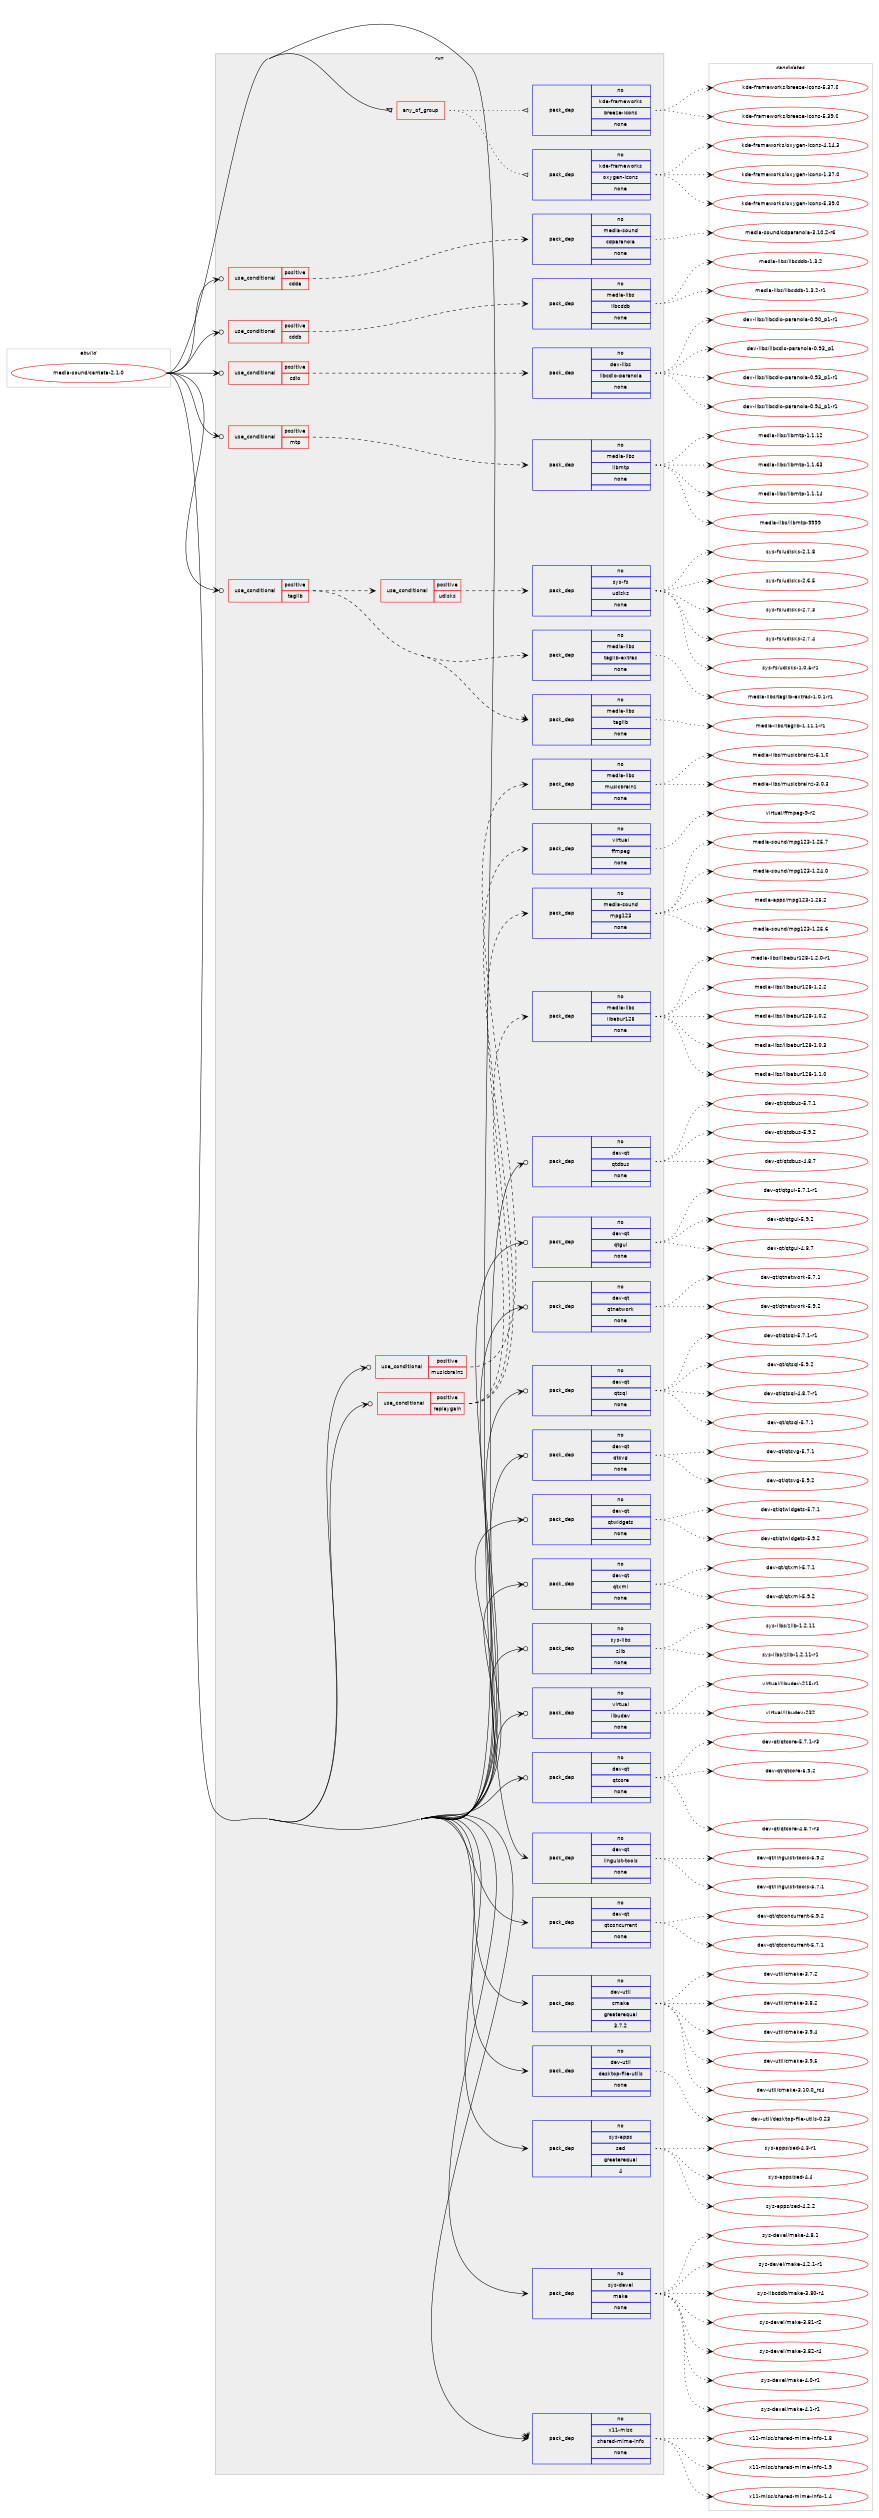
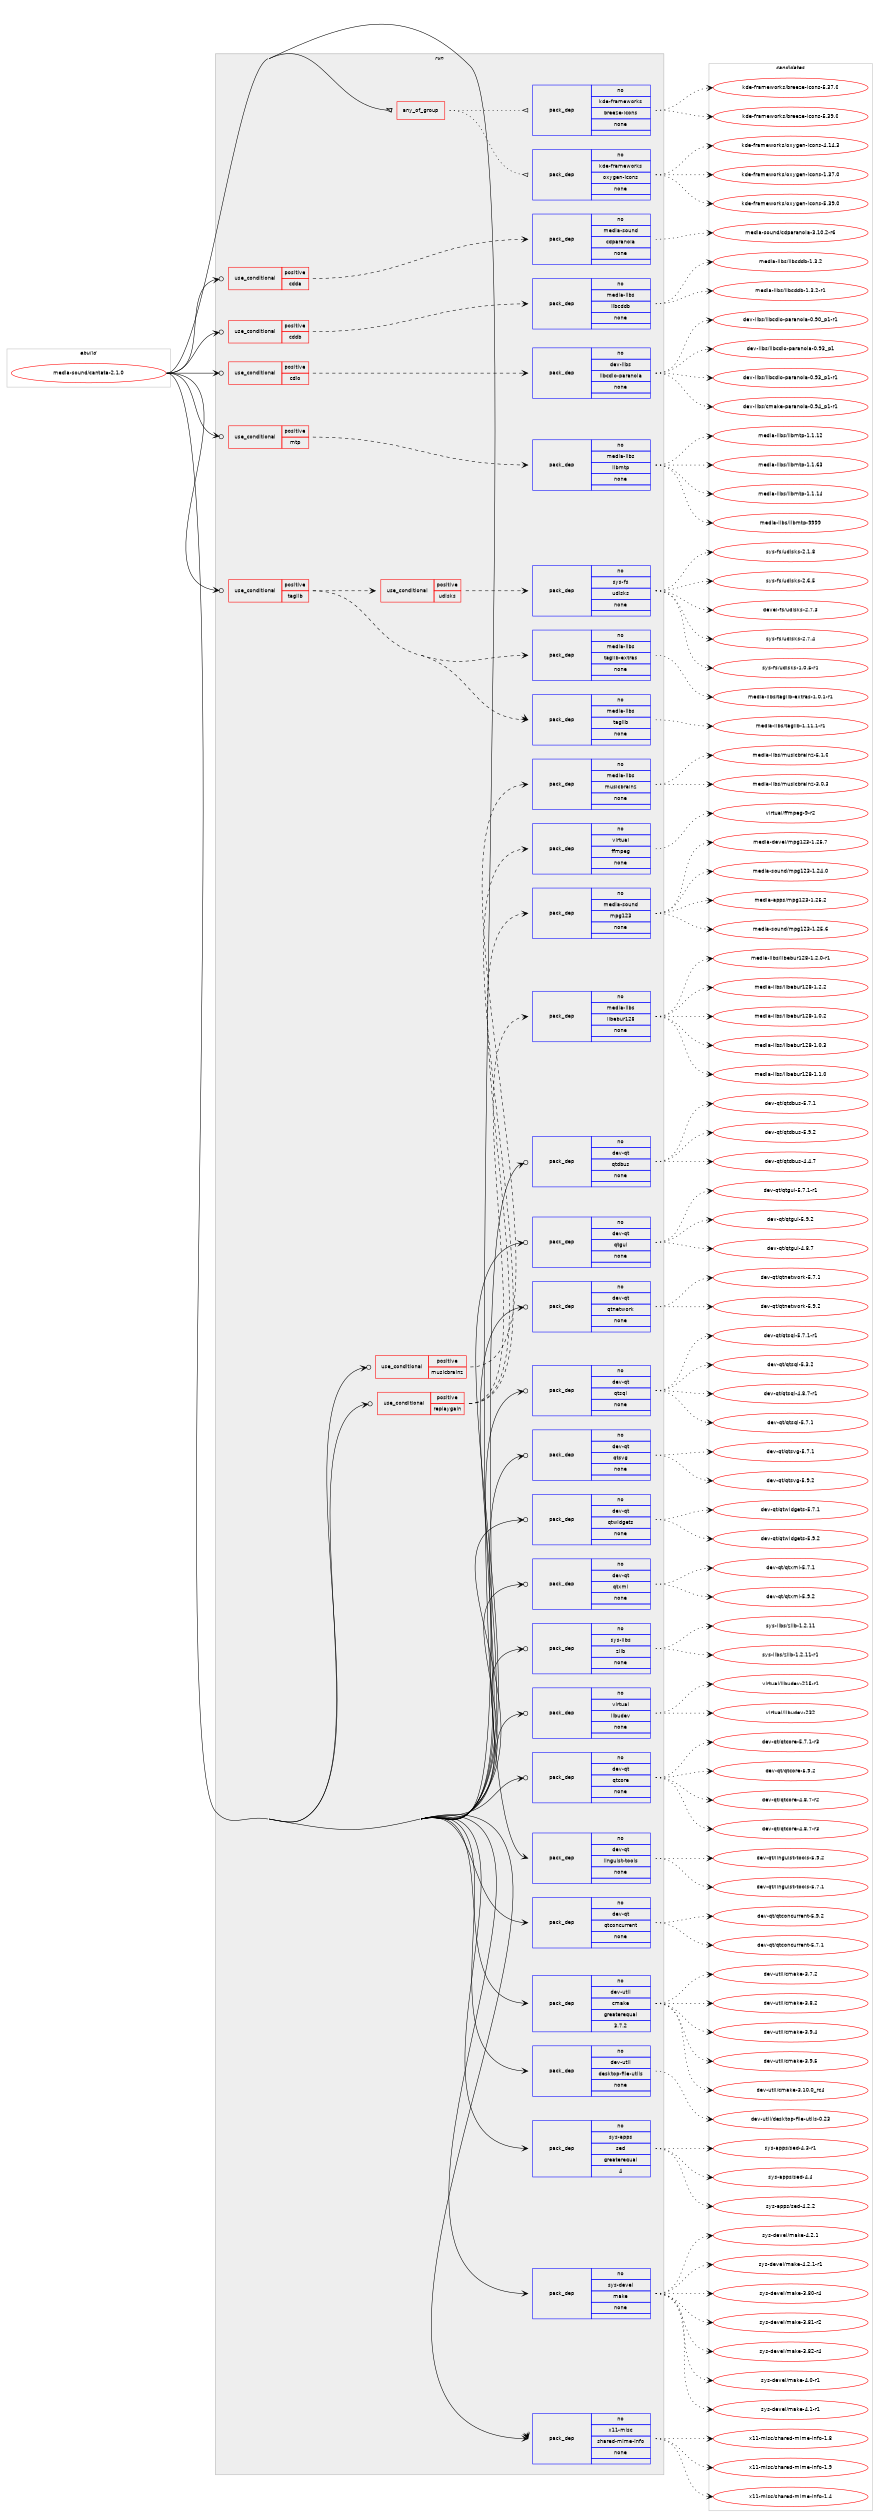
node "dev-libs/libcdio-paranoia-0.94_p1-r1": label "dev-libs/libcdio-paranoia-0.94_p1-r1" -> "dev-libs/cmake-paranoia-0.94_p1-r1"
node "sys-fs/udisks-2.7.3": label "sys-fs/udisks-2.7.3" -> "devel-fs/udisks-2.7.3"
node "media-sound/mpg123-1.25.7": label "media-sound/mpg123-1.25.7" -> "media-devel/mpg123-1.25.7"
node "dev-qt/qtdbus-4.8.7": label "dev-qt/qtdbus-4.8.7" -> "dev-qt/qtdbus-4.4.7"
node "dev-qt/qtsql-5.9.2": label "dev-qt/qtsql-5.9.2" -> "dev-qt/qtsql-5.3.2"
node "dev-qt/qtcore-4.8.7-r2": added
node "sys-devel/make-4.8.1": label "sys-devel/make-4.8.1" -> "sys-devel/make-4.2.1"
node "sys-libcddb/make-3.80-r4": label "sys-libcddb/make-3.80-r4" -> "sys-devel/make-3.80-r4"
